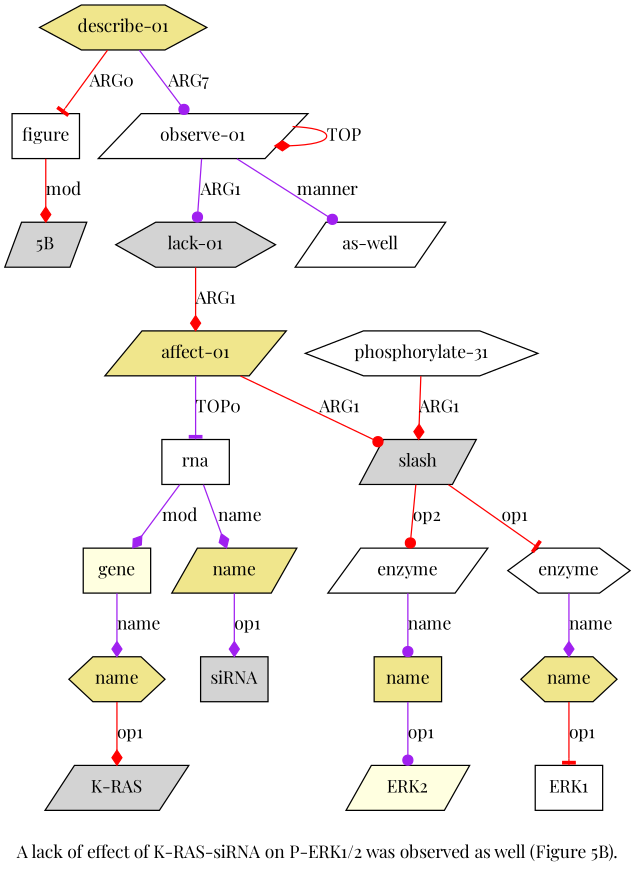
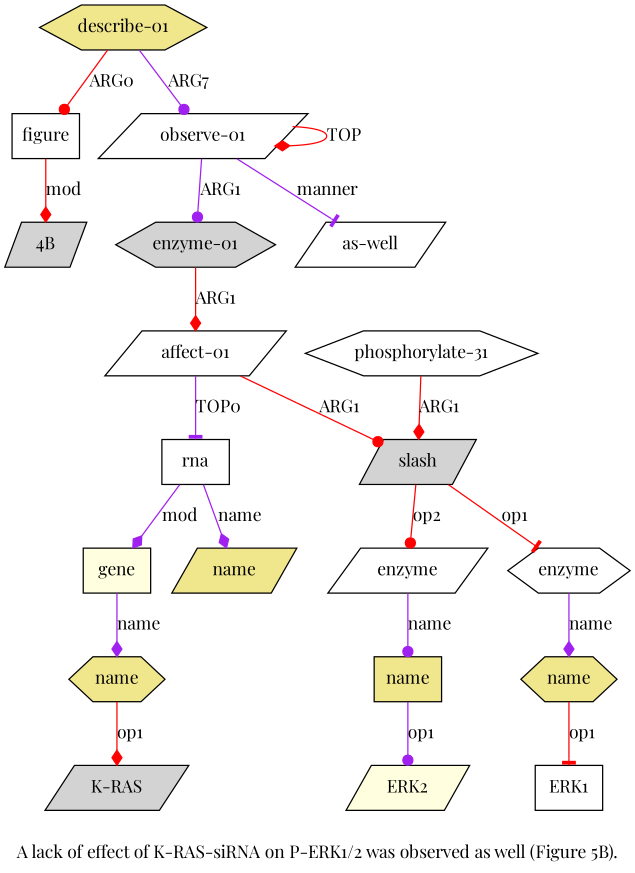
edge "describe-01" -> "figure": arrowhead tee -> dot
edge "observe-01" -> "as-well": arrowhead dot -> tee
node "5B": label "5B" -> "4B"
node "lack-01": label "lack-01" -> "enzyme-01"
node "affect-01": fillcolor khaki -> white
node "siRNA": removed
